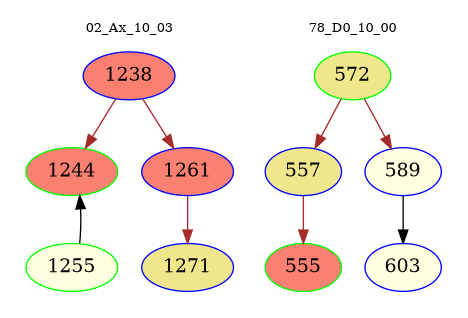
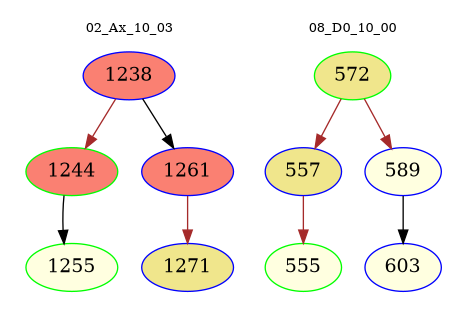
cluster "78_D0_10_00": label "78_D0_10_00" -> "08_D0_10_00"
edge "1238" -> "1261": color brown -> black
edge "1255" -> "1244": reversed
node "555": fillcolor salmon -> lightyellow
